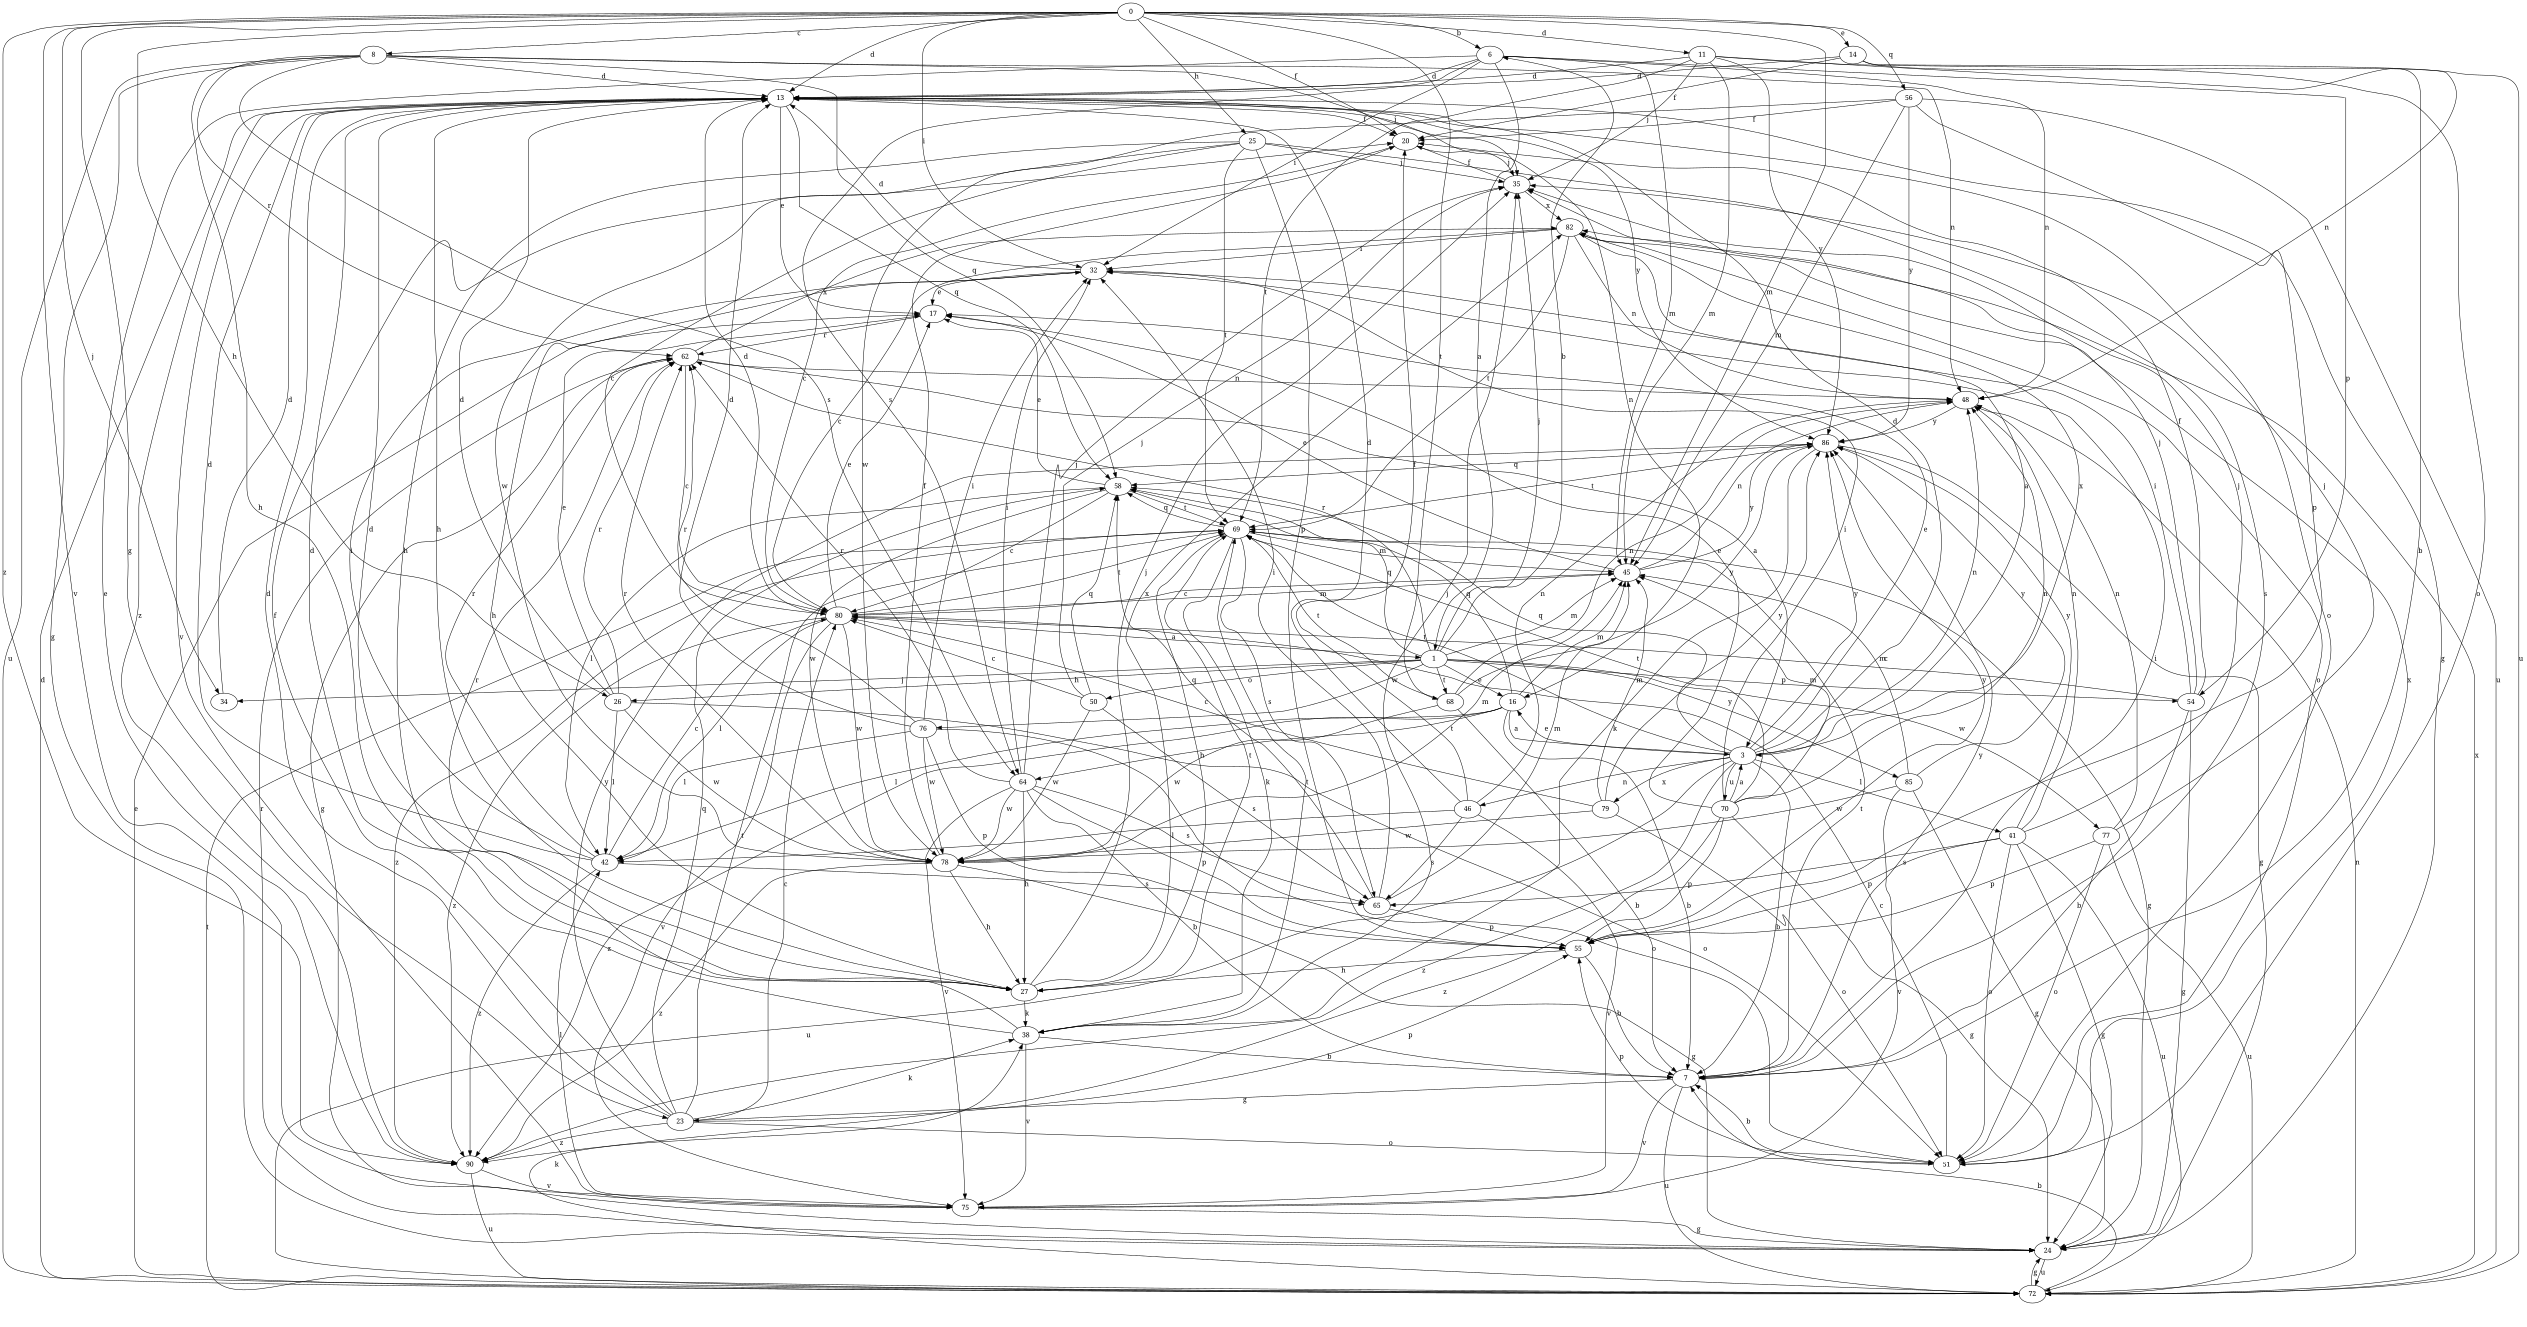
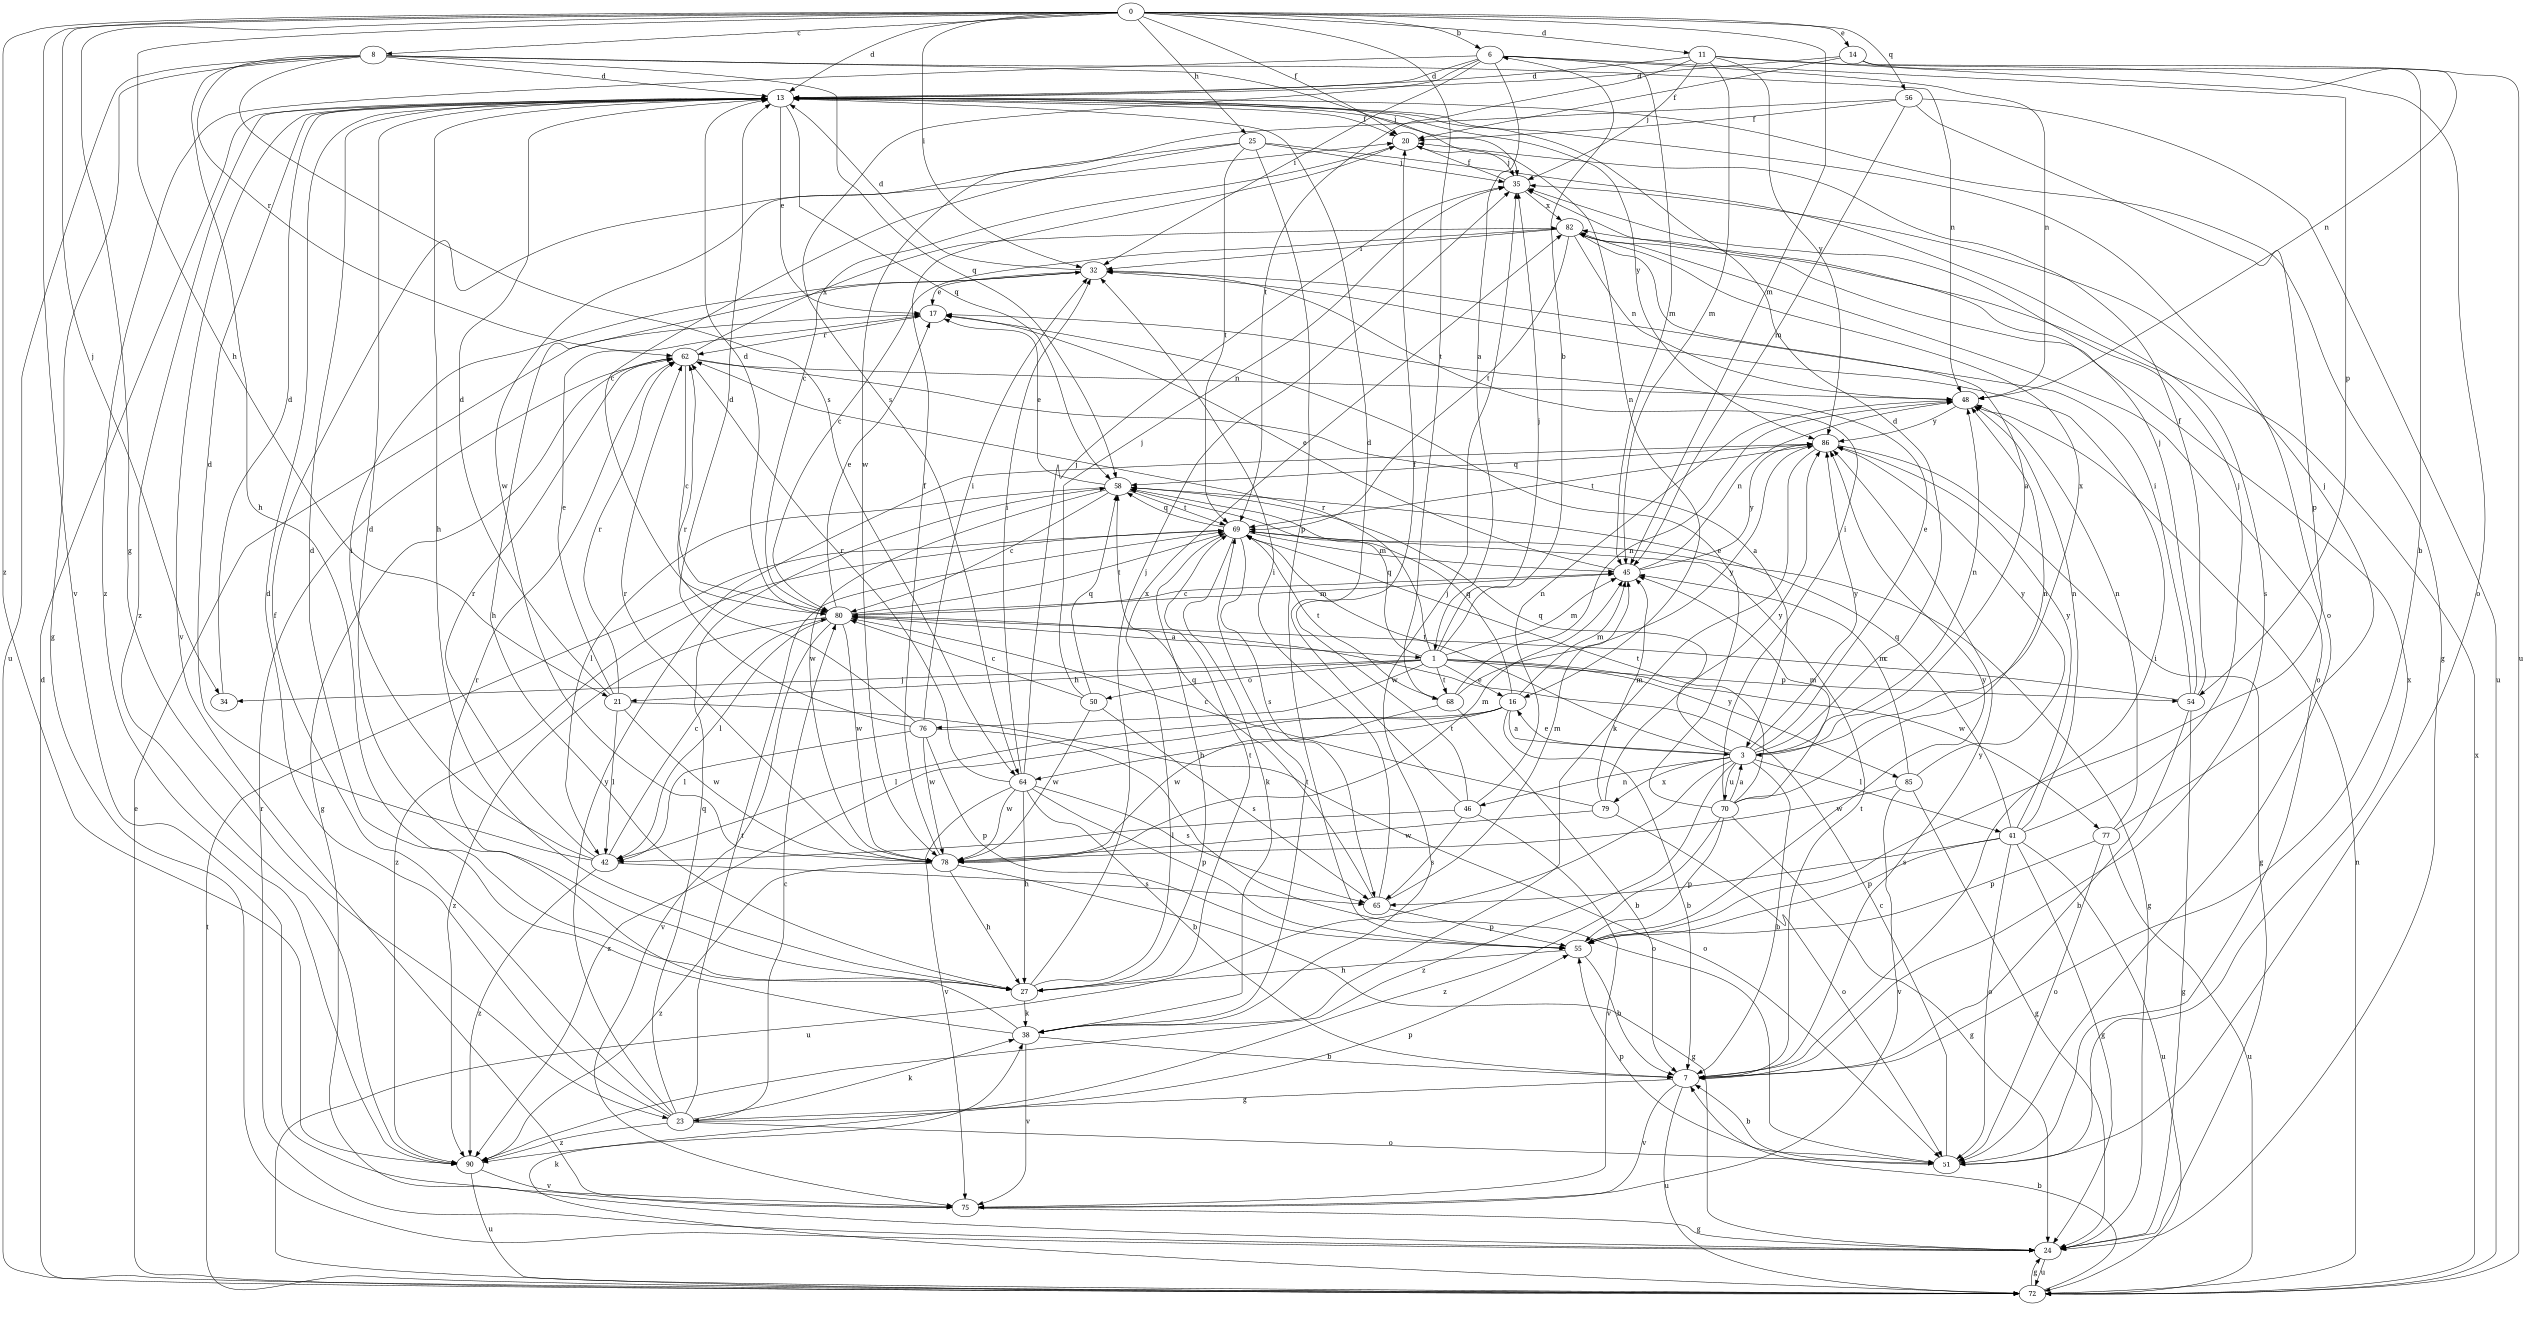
edge "56" -> "86": removed, label "y"
edge "25" -> "27": removed, label "h"
edge "41" -> "58": added, label "q"
edge "6" -> "90": label "e" -> "z"
node "26": label "26" -> "21"
edge "75" -> "42": removed, label "l"
